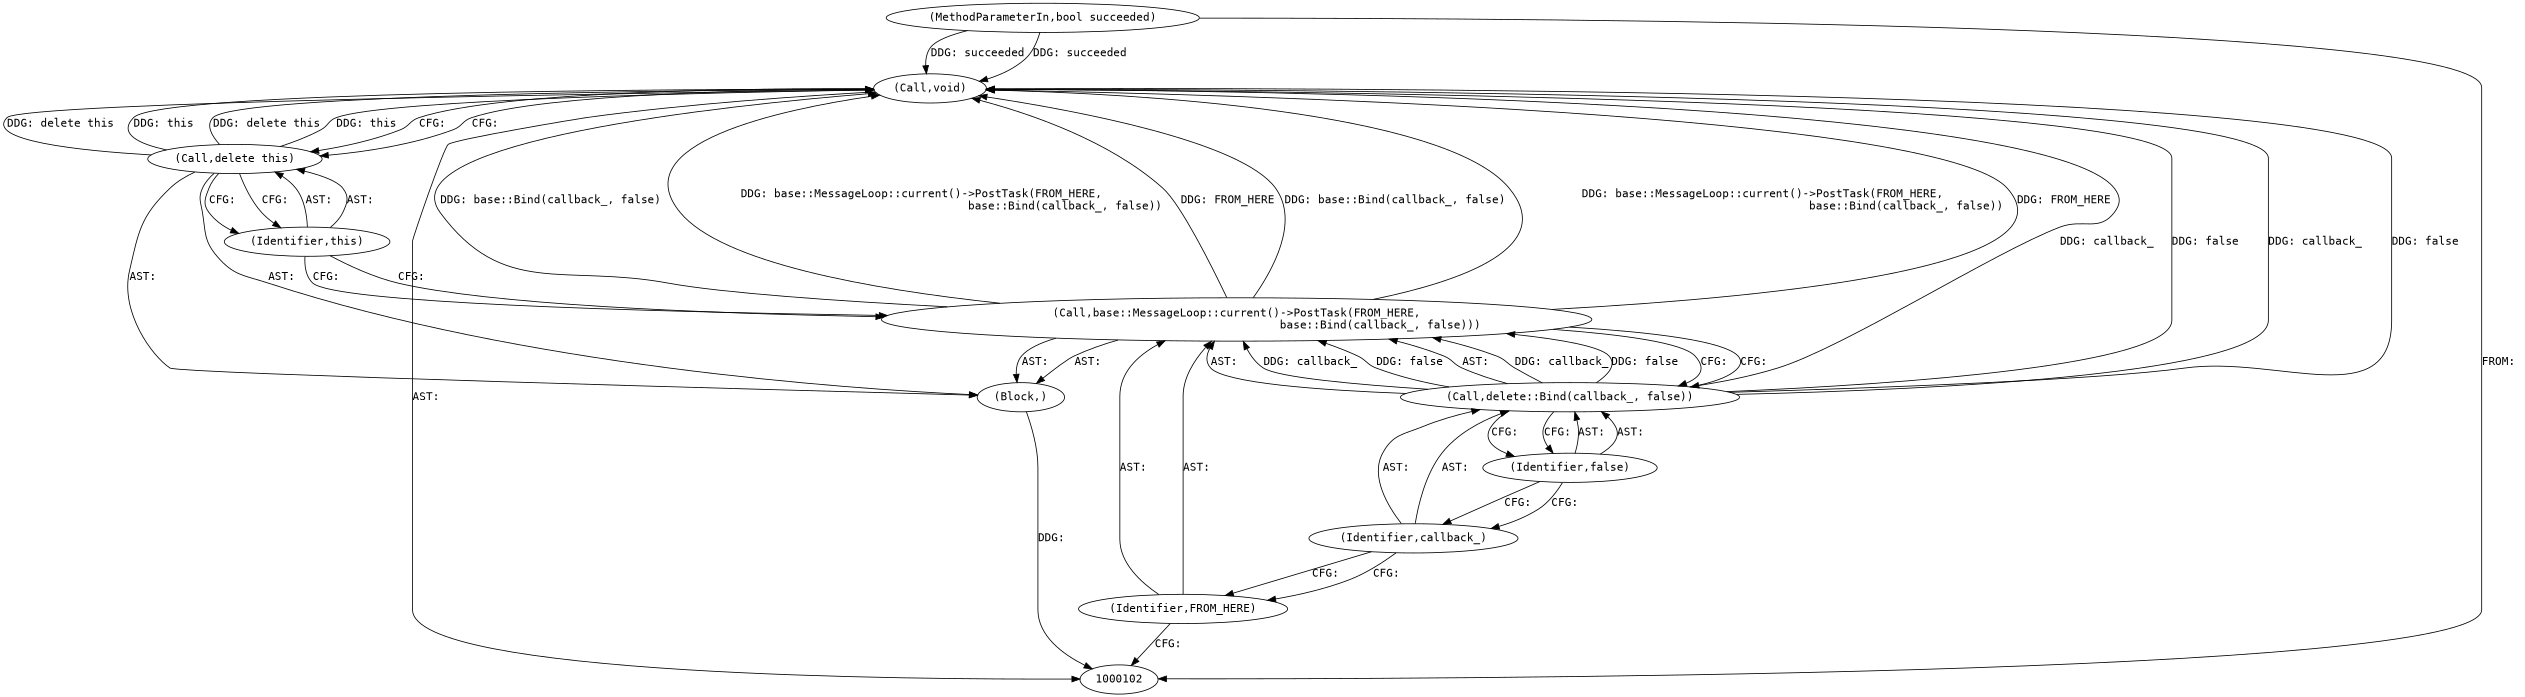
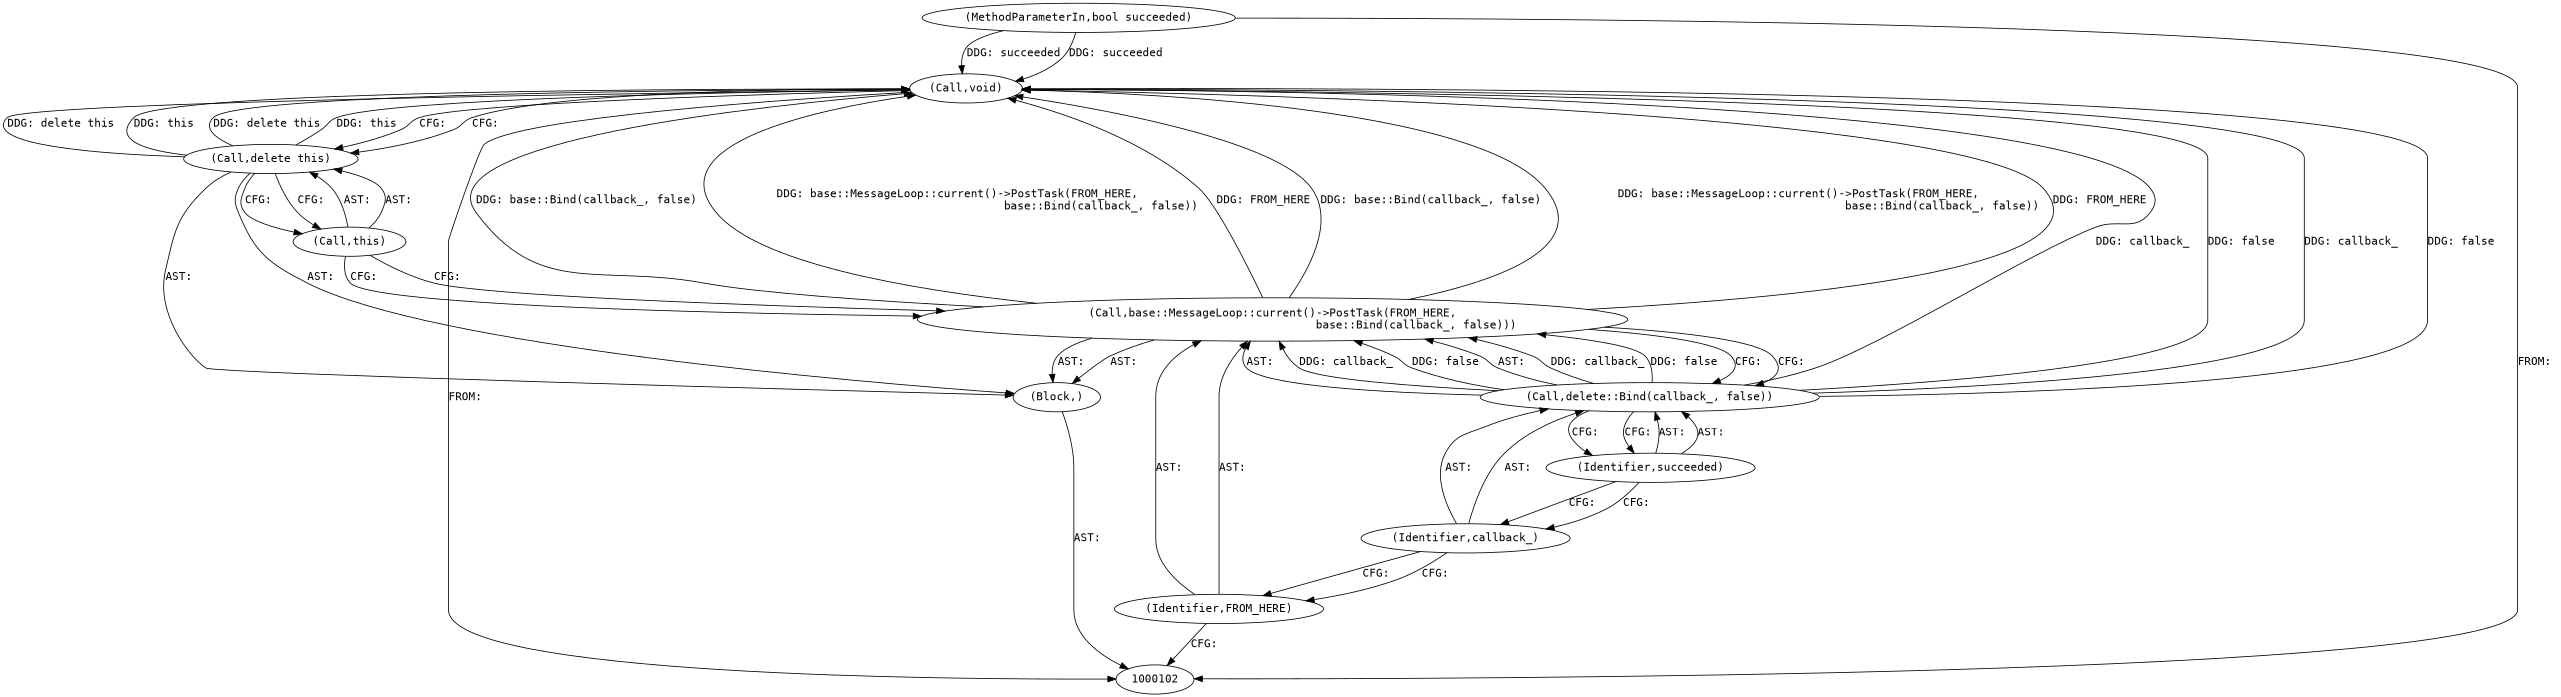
node "(Identifier,this)": label "(Identifier,this)" -> "(Call,this)"
edge "(Call,void)" -> "1000102": label "AST: " -> "FROM: "
node "(Identifier,false)": label "(Identifier,false)" -> "(Identifier,succeeded)"
edge "(Block,)" -> "1000102": label "DDG: " -> "AST: "
